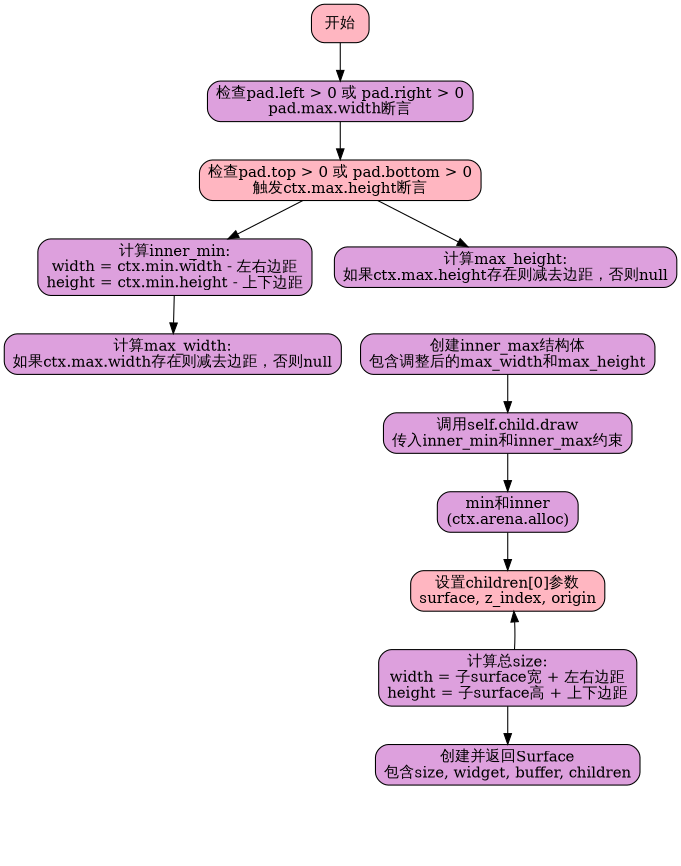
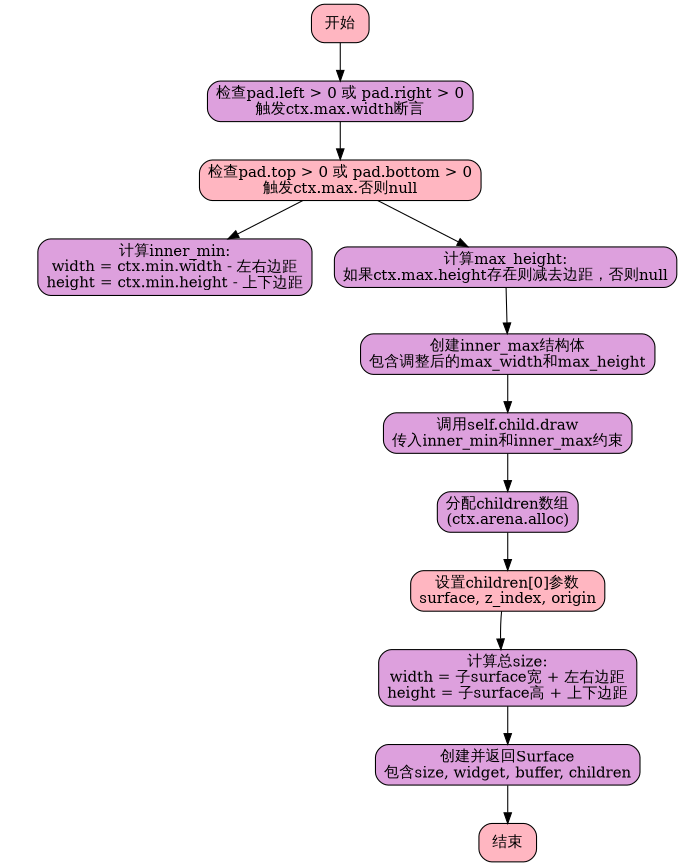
node "检查pad.left > 0 或 pad.right > 0 pad.max.width断言": label "检查pad.left > 0 或 pad.right > 0 pad.max.width断言" -> "检查pad.left > 0 或 pad.right > 0 触发ctx.max.width断言"
node "检查pad.top > 0 或 pad.bottom > 0 触发ctx.max.height断言": label "检查pad.top > 0 或 pad.bottom > 0 触发ctx.max.height断言" -> "检查pad.top > 0 或 pad.bottom > 0 触发ctx.max.否则null"
edge "计算max_height: 如果ctx.max.height存在则减去边距，否则null" -> "创建inner_max结构体 包含调整后的max_width和max_height": added
node "计算max_width: 如果ctx.max.width存在则减去边距，否则null": removed
node "min和inner (ctx.arena.alloc)": label "min和inner (ctx.arena.alloc)" -> "分配children数组 (ctx.arena.alloc)"
edge "计算总size: width = 子surface宽 + 左右边距 height = 子surface高 + 上下边距" -> "设置children[0]参数 surface, z_index, origin": reversed
node "结束": added
